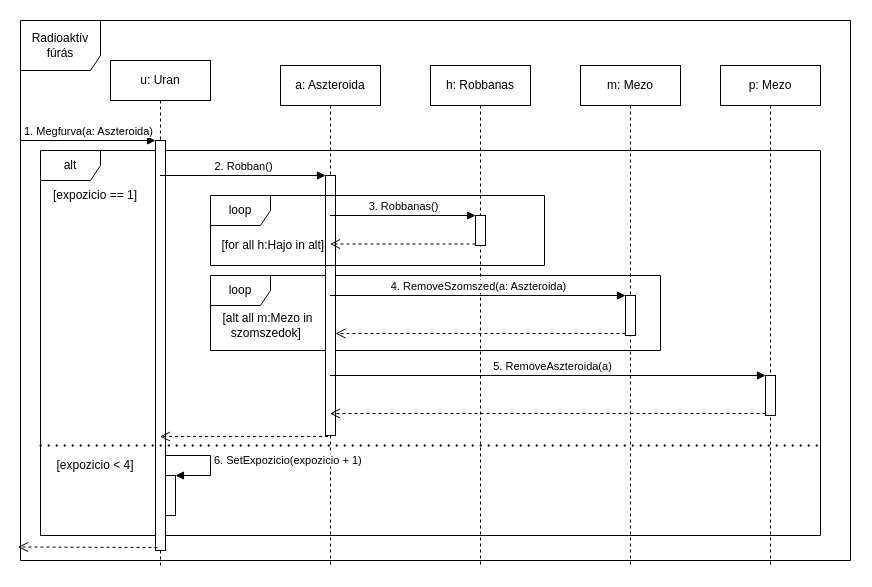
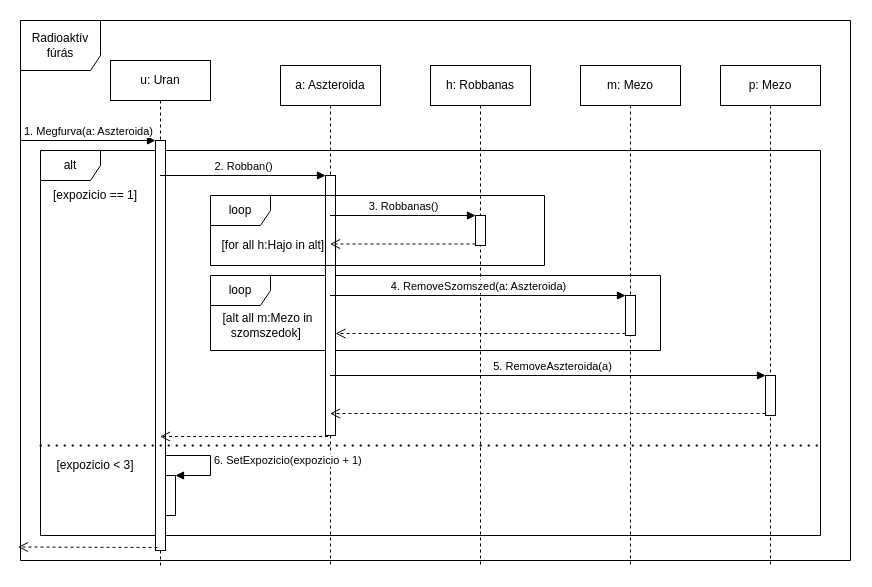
node "[expozicio < 4]": label "[expozicio < 4]" -> "[expozicio < 3]"
